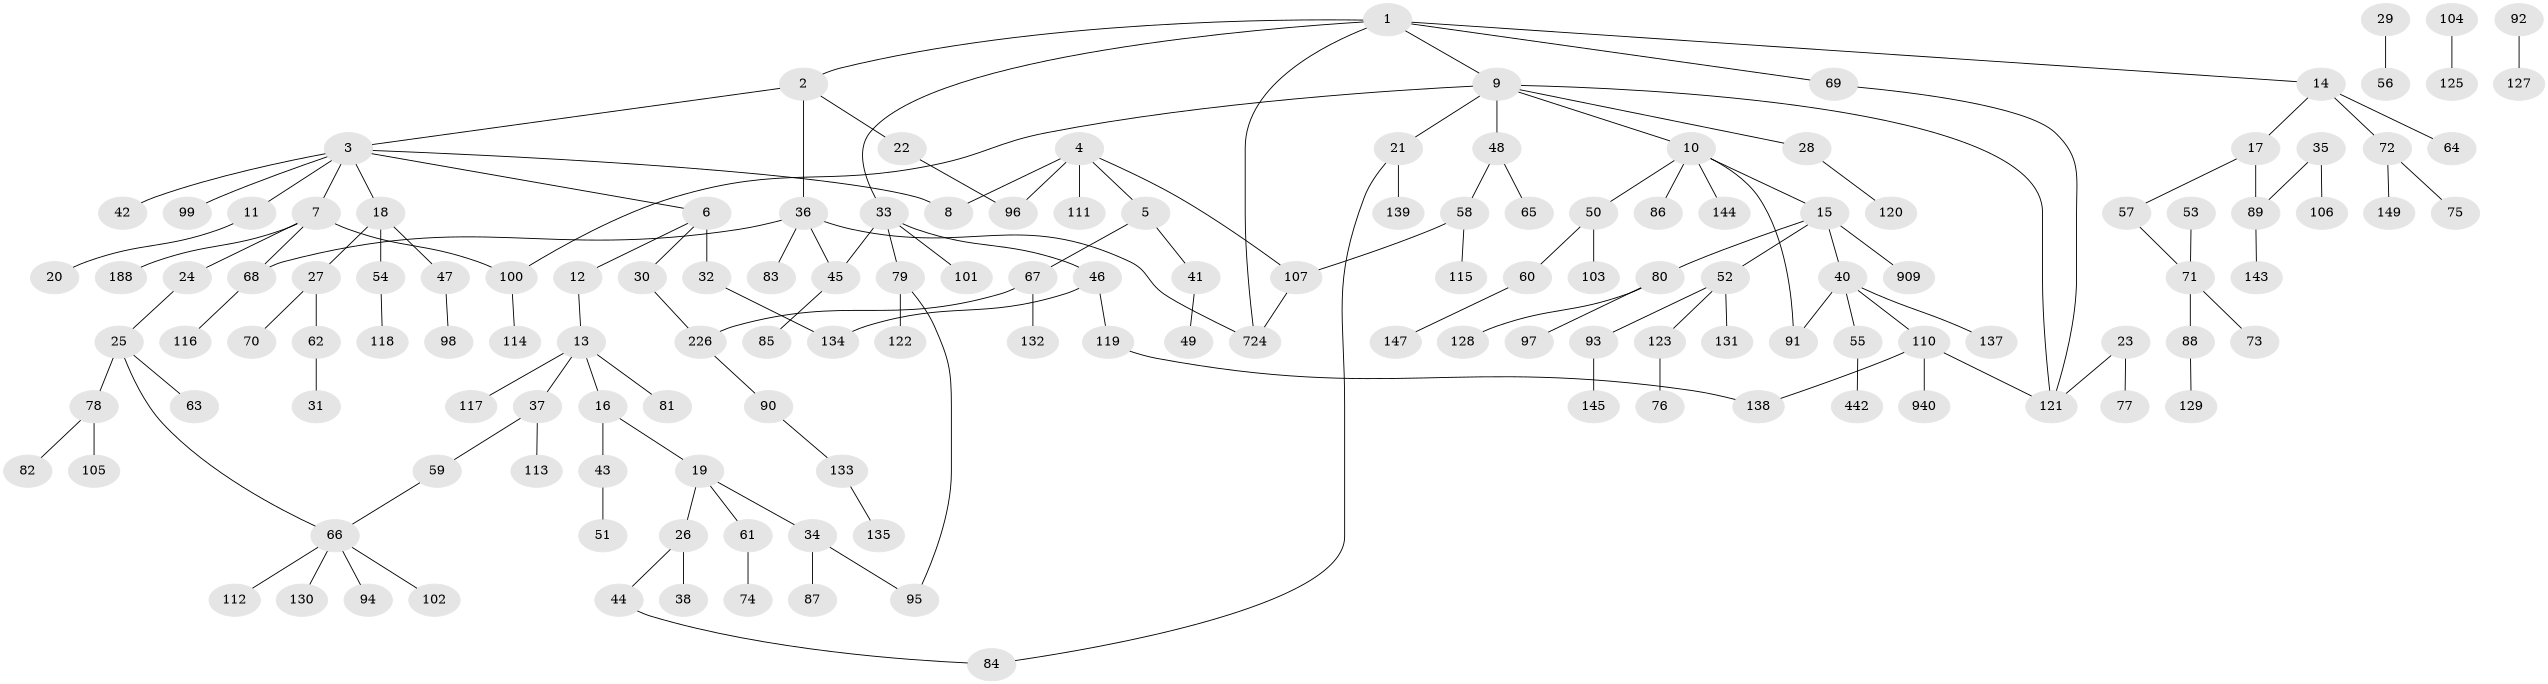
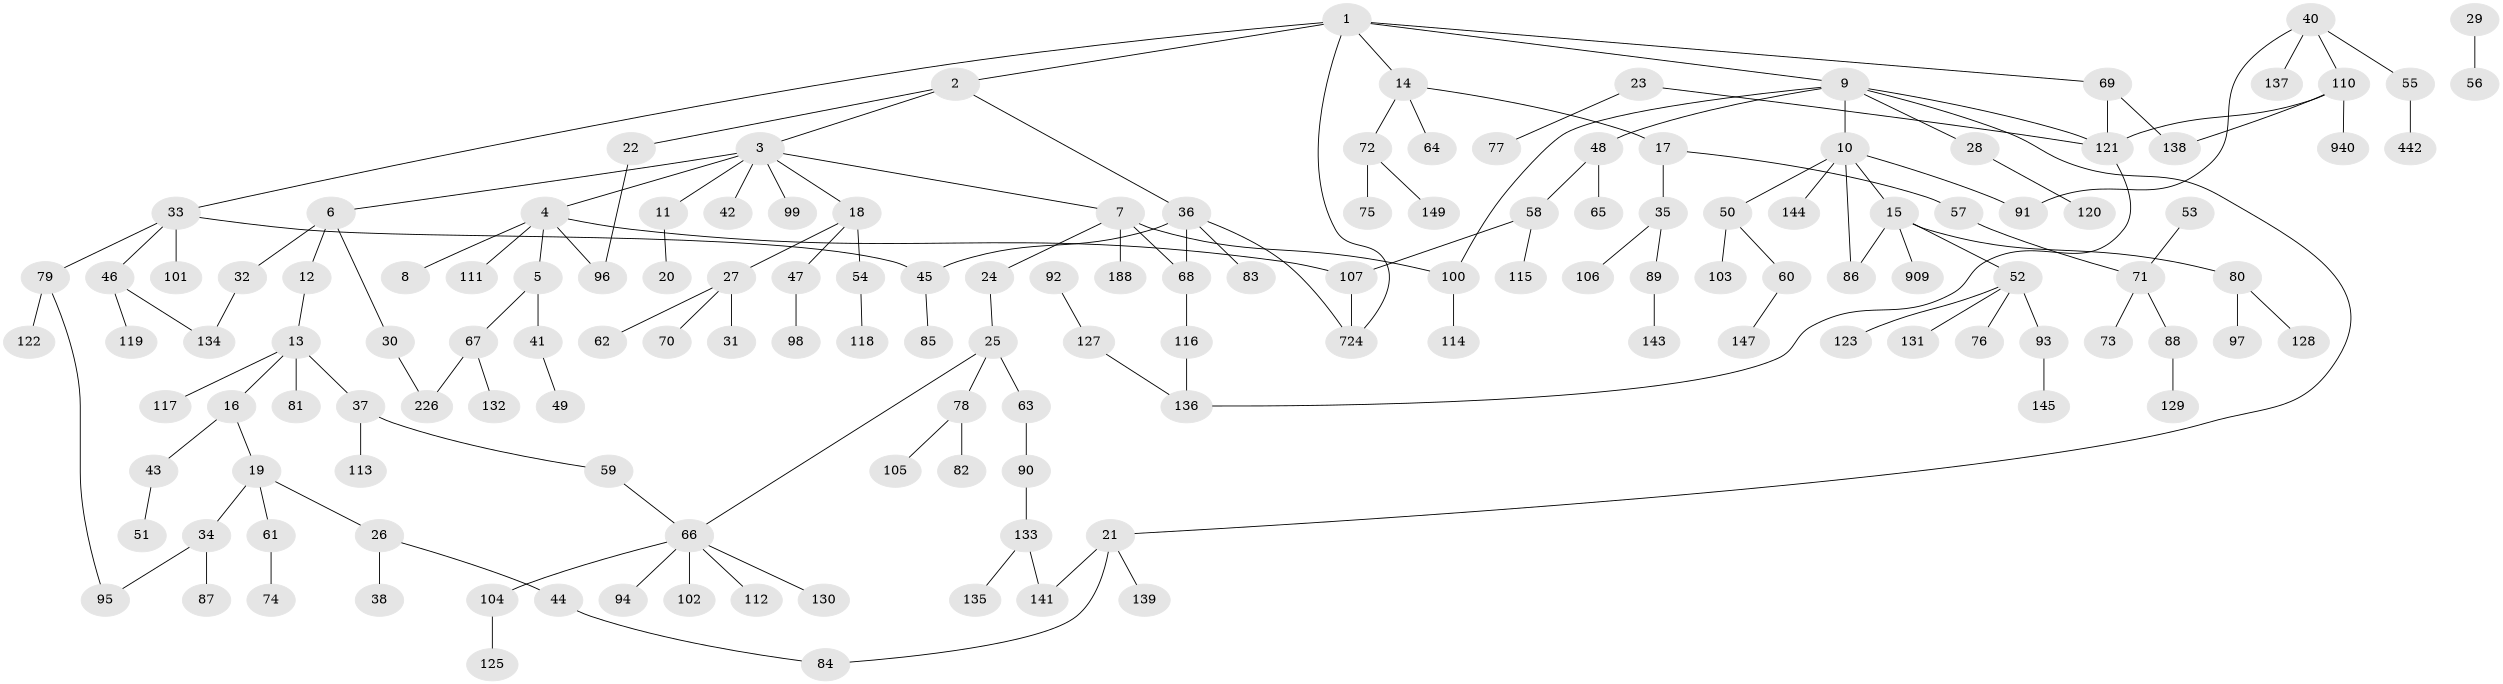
edge "3" -- "8": now "3" -- "4"
edge "17" -- "89": now "17" -- "35"
edge "15" -- "40": now "15" -- "86"
edge "62" -- "31": now "27" -- "31"
edge "226" -- "90": now "63" -- "90"
edge "123" -- "76": now "52" -- "76"
edge "119" -- "138": now "69" -- "138"
node "136": added
edge "66" -- "104": added
node "141": added
